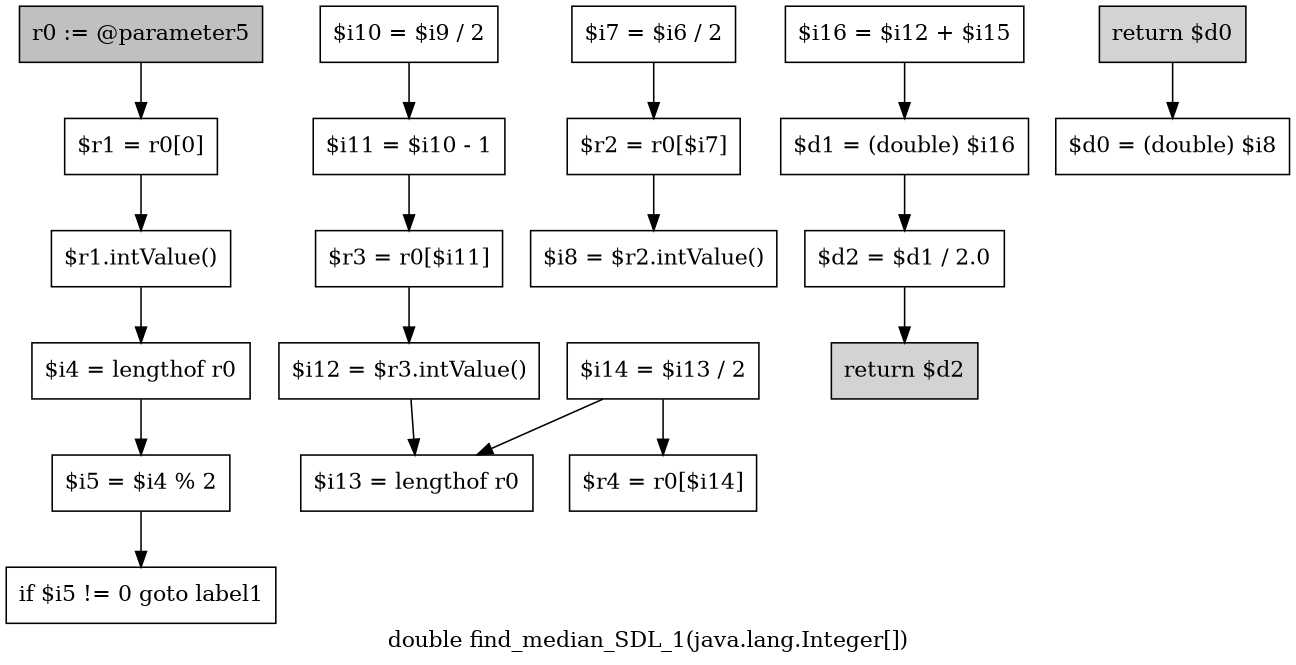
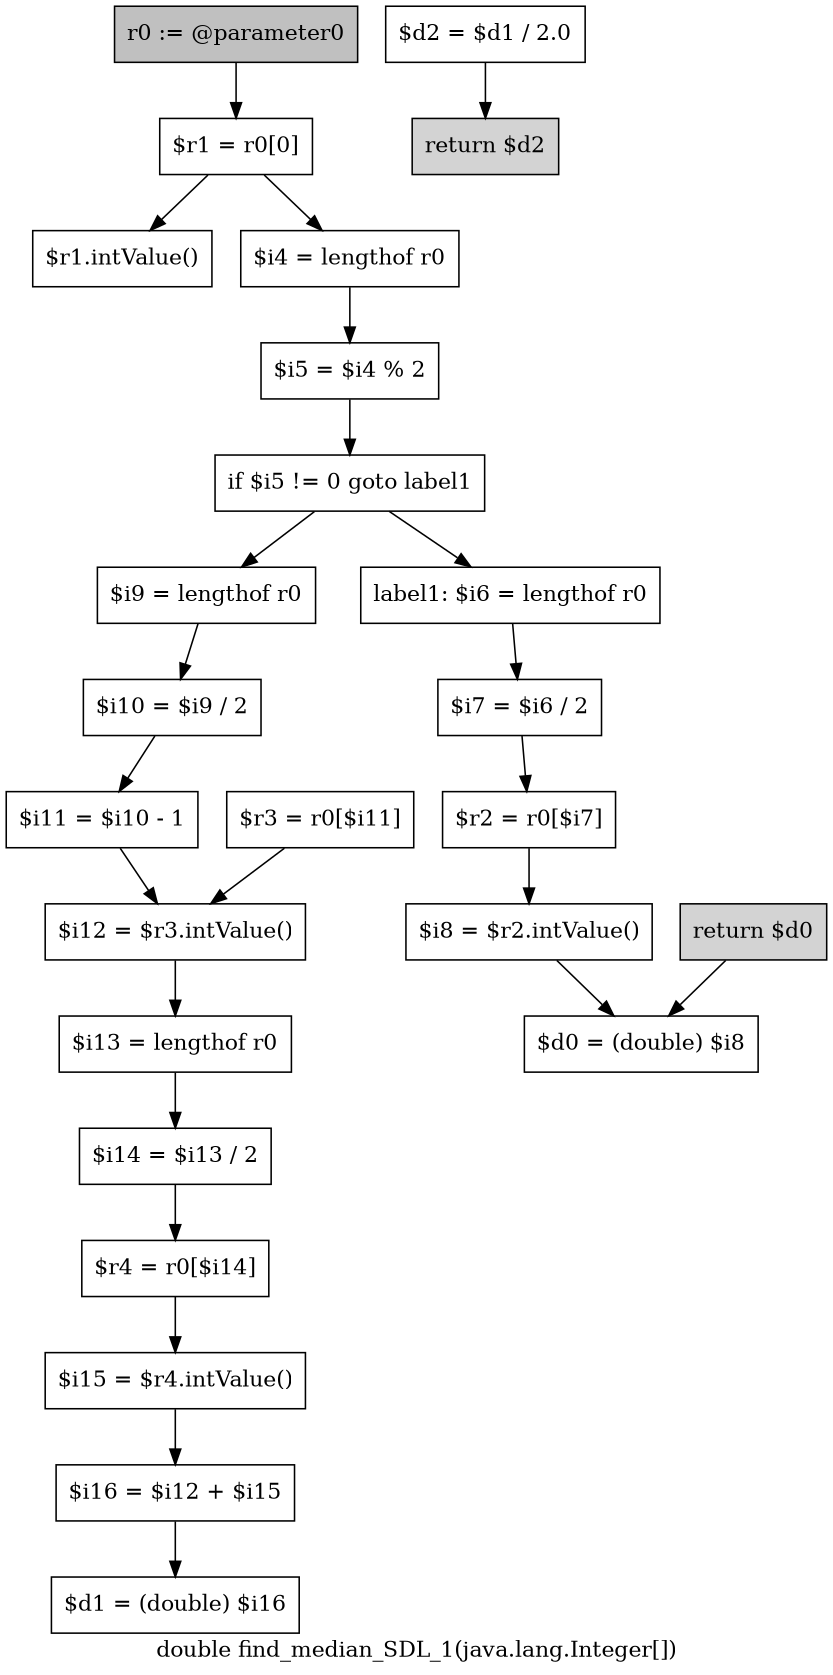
node "r0 := @parameter5": label "r0 := @parameter5" -> "r0 := @parameter0"
edge "$i11 = $i10 - 1" -> "$r3 = r0[$i11]": now "$i11 = $i10 - 1" -> "$i12 = $r3.intValue()"
edge "$d1 = (double) $i16" -> "$d2 = $d1 / 2.0": removed
edge "$r1.intValue()" -> "$i4 = lengthof r0": now "$r1 = r0[0]" -> "$i4 = lengthof r0"
edge "$i14 = $i13 / 2" -> "$i13 = lengthof r0": reversed
node "$i9 = lengthof r0": added
node "label1: $i6 = lengthof r0": added
edge "$i8 = $r2.intValue()" -> "$d0 = (double) $i8": added
node "$i15 = $r4.intValue()": added
